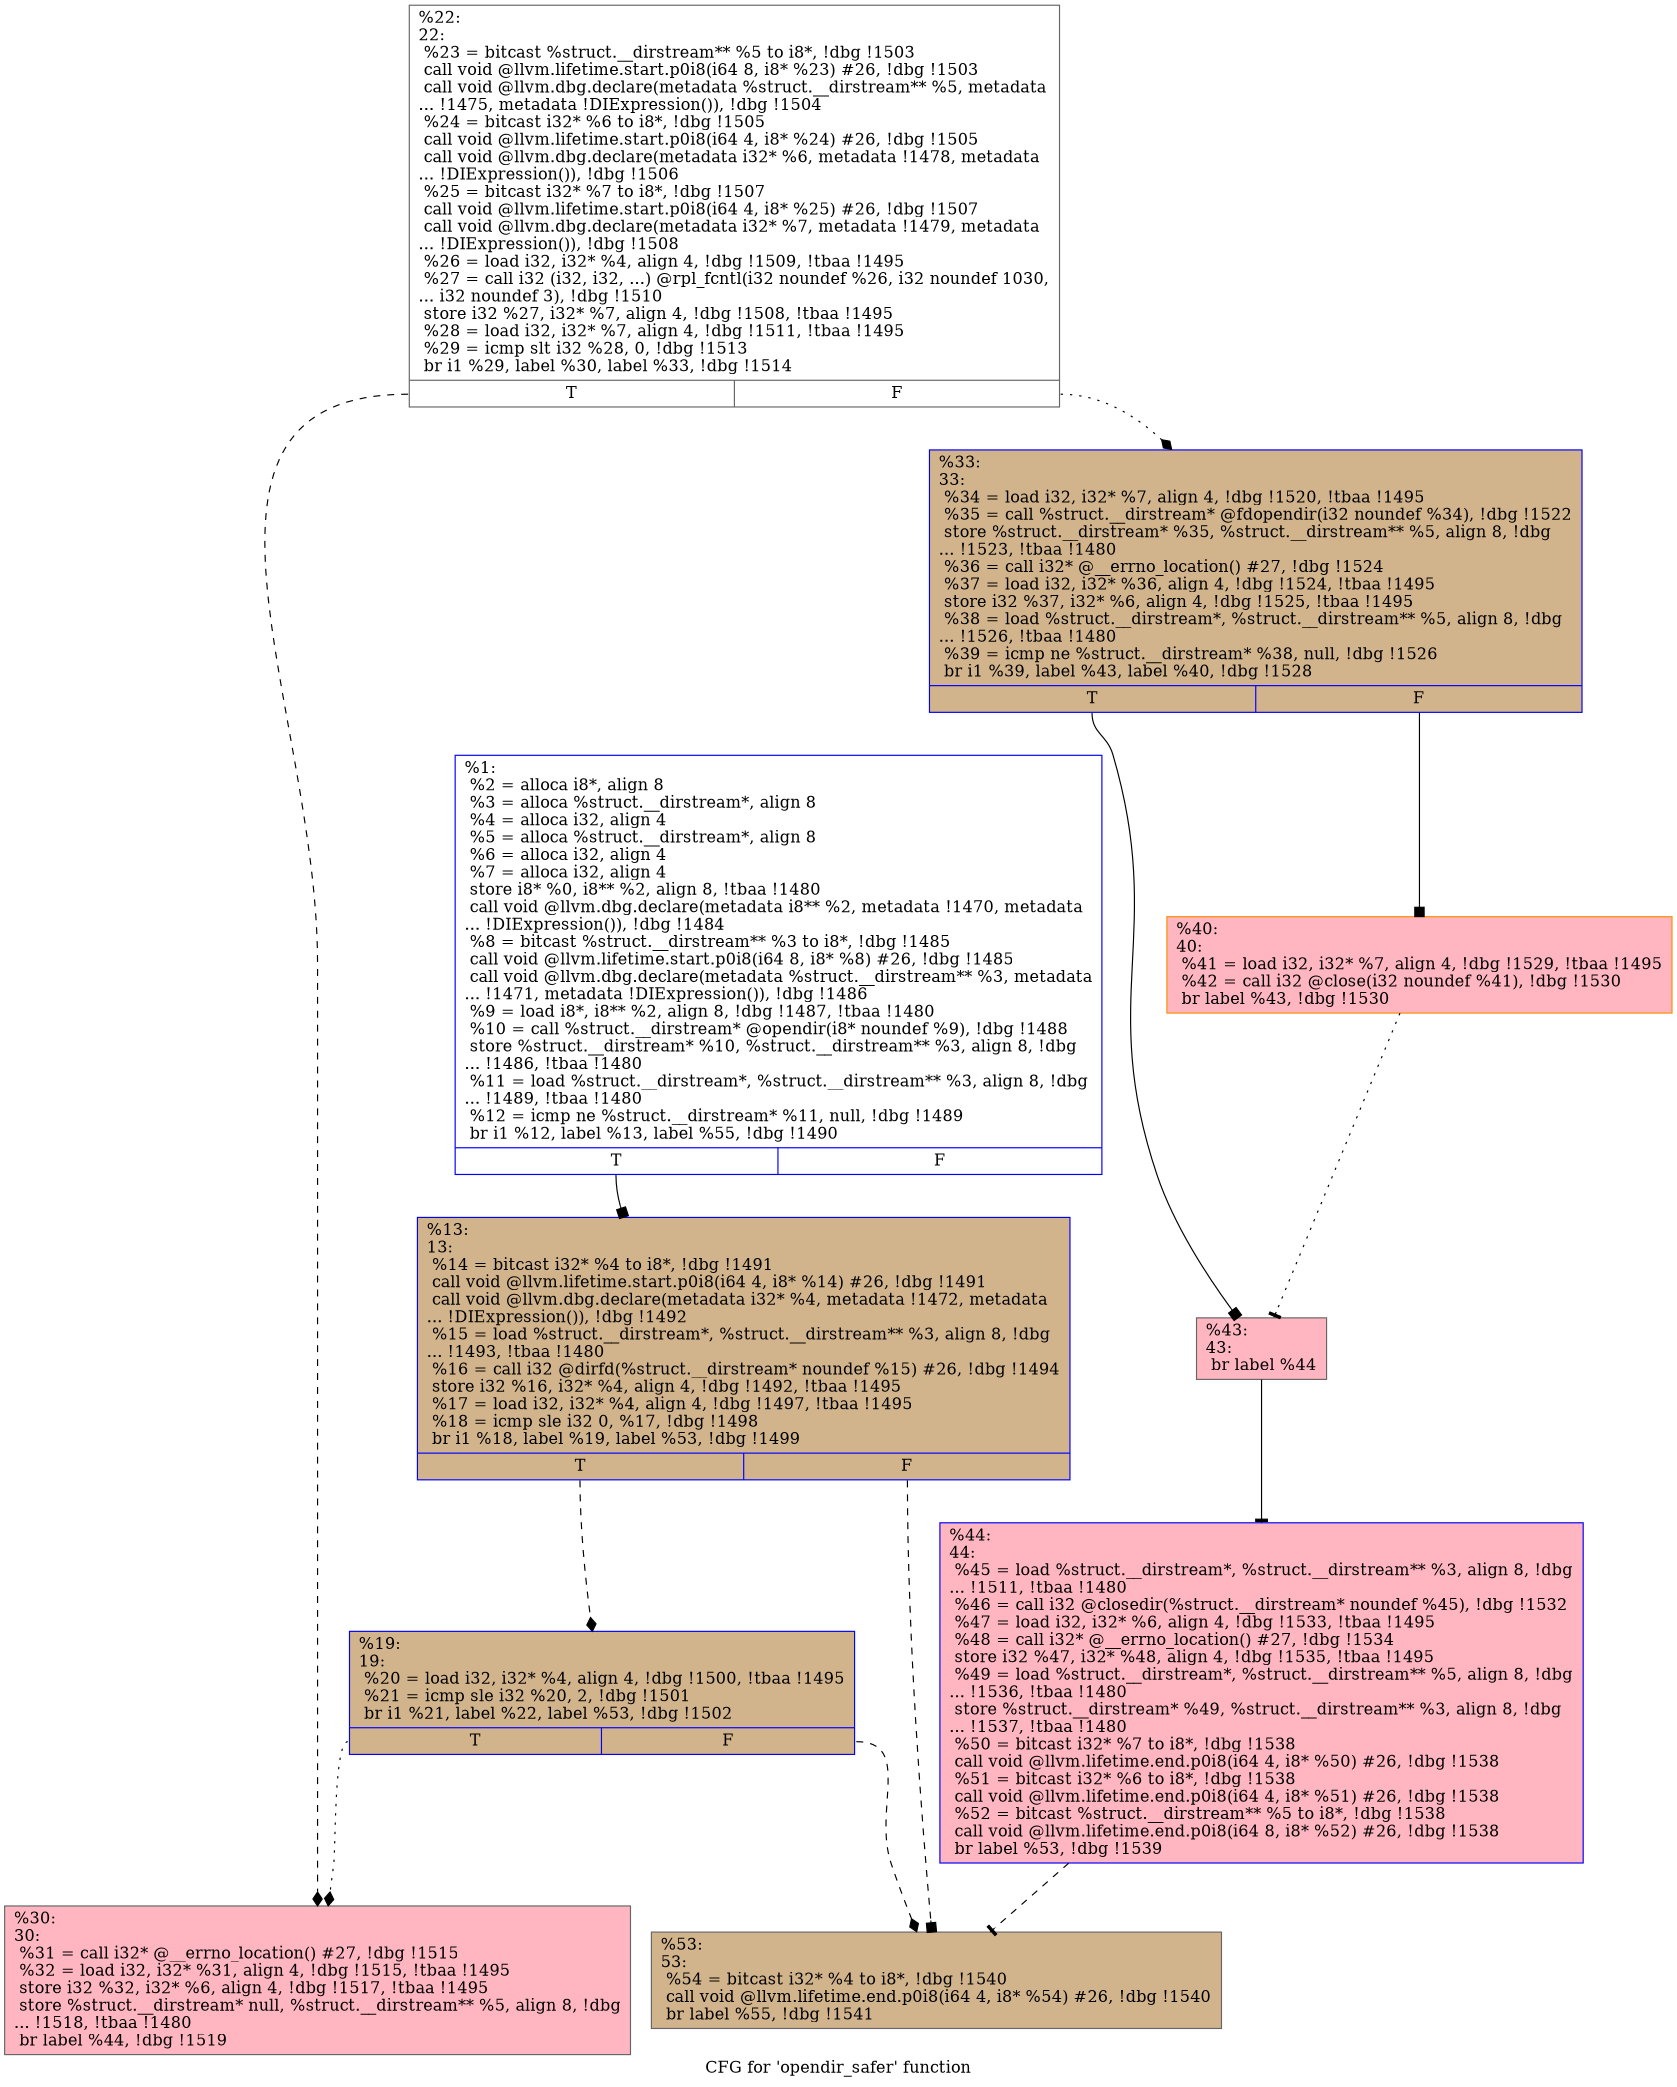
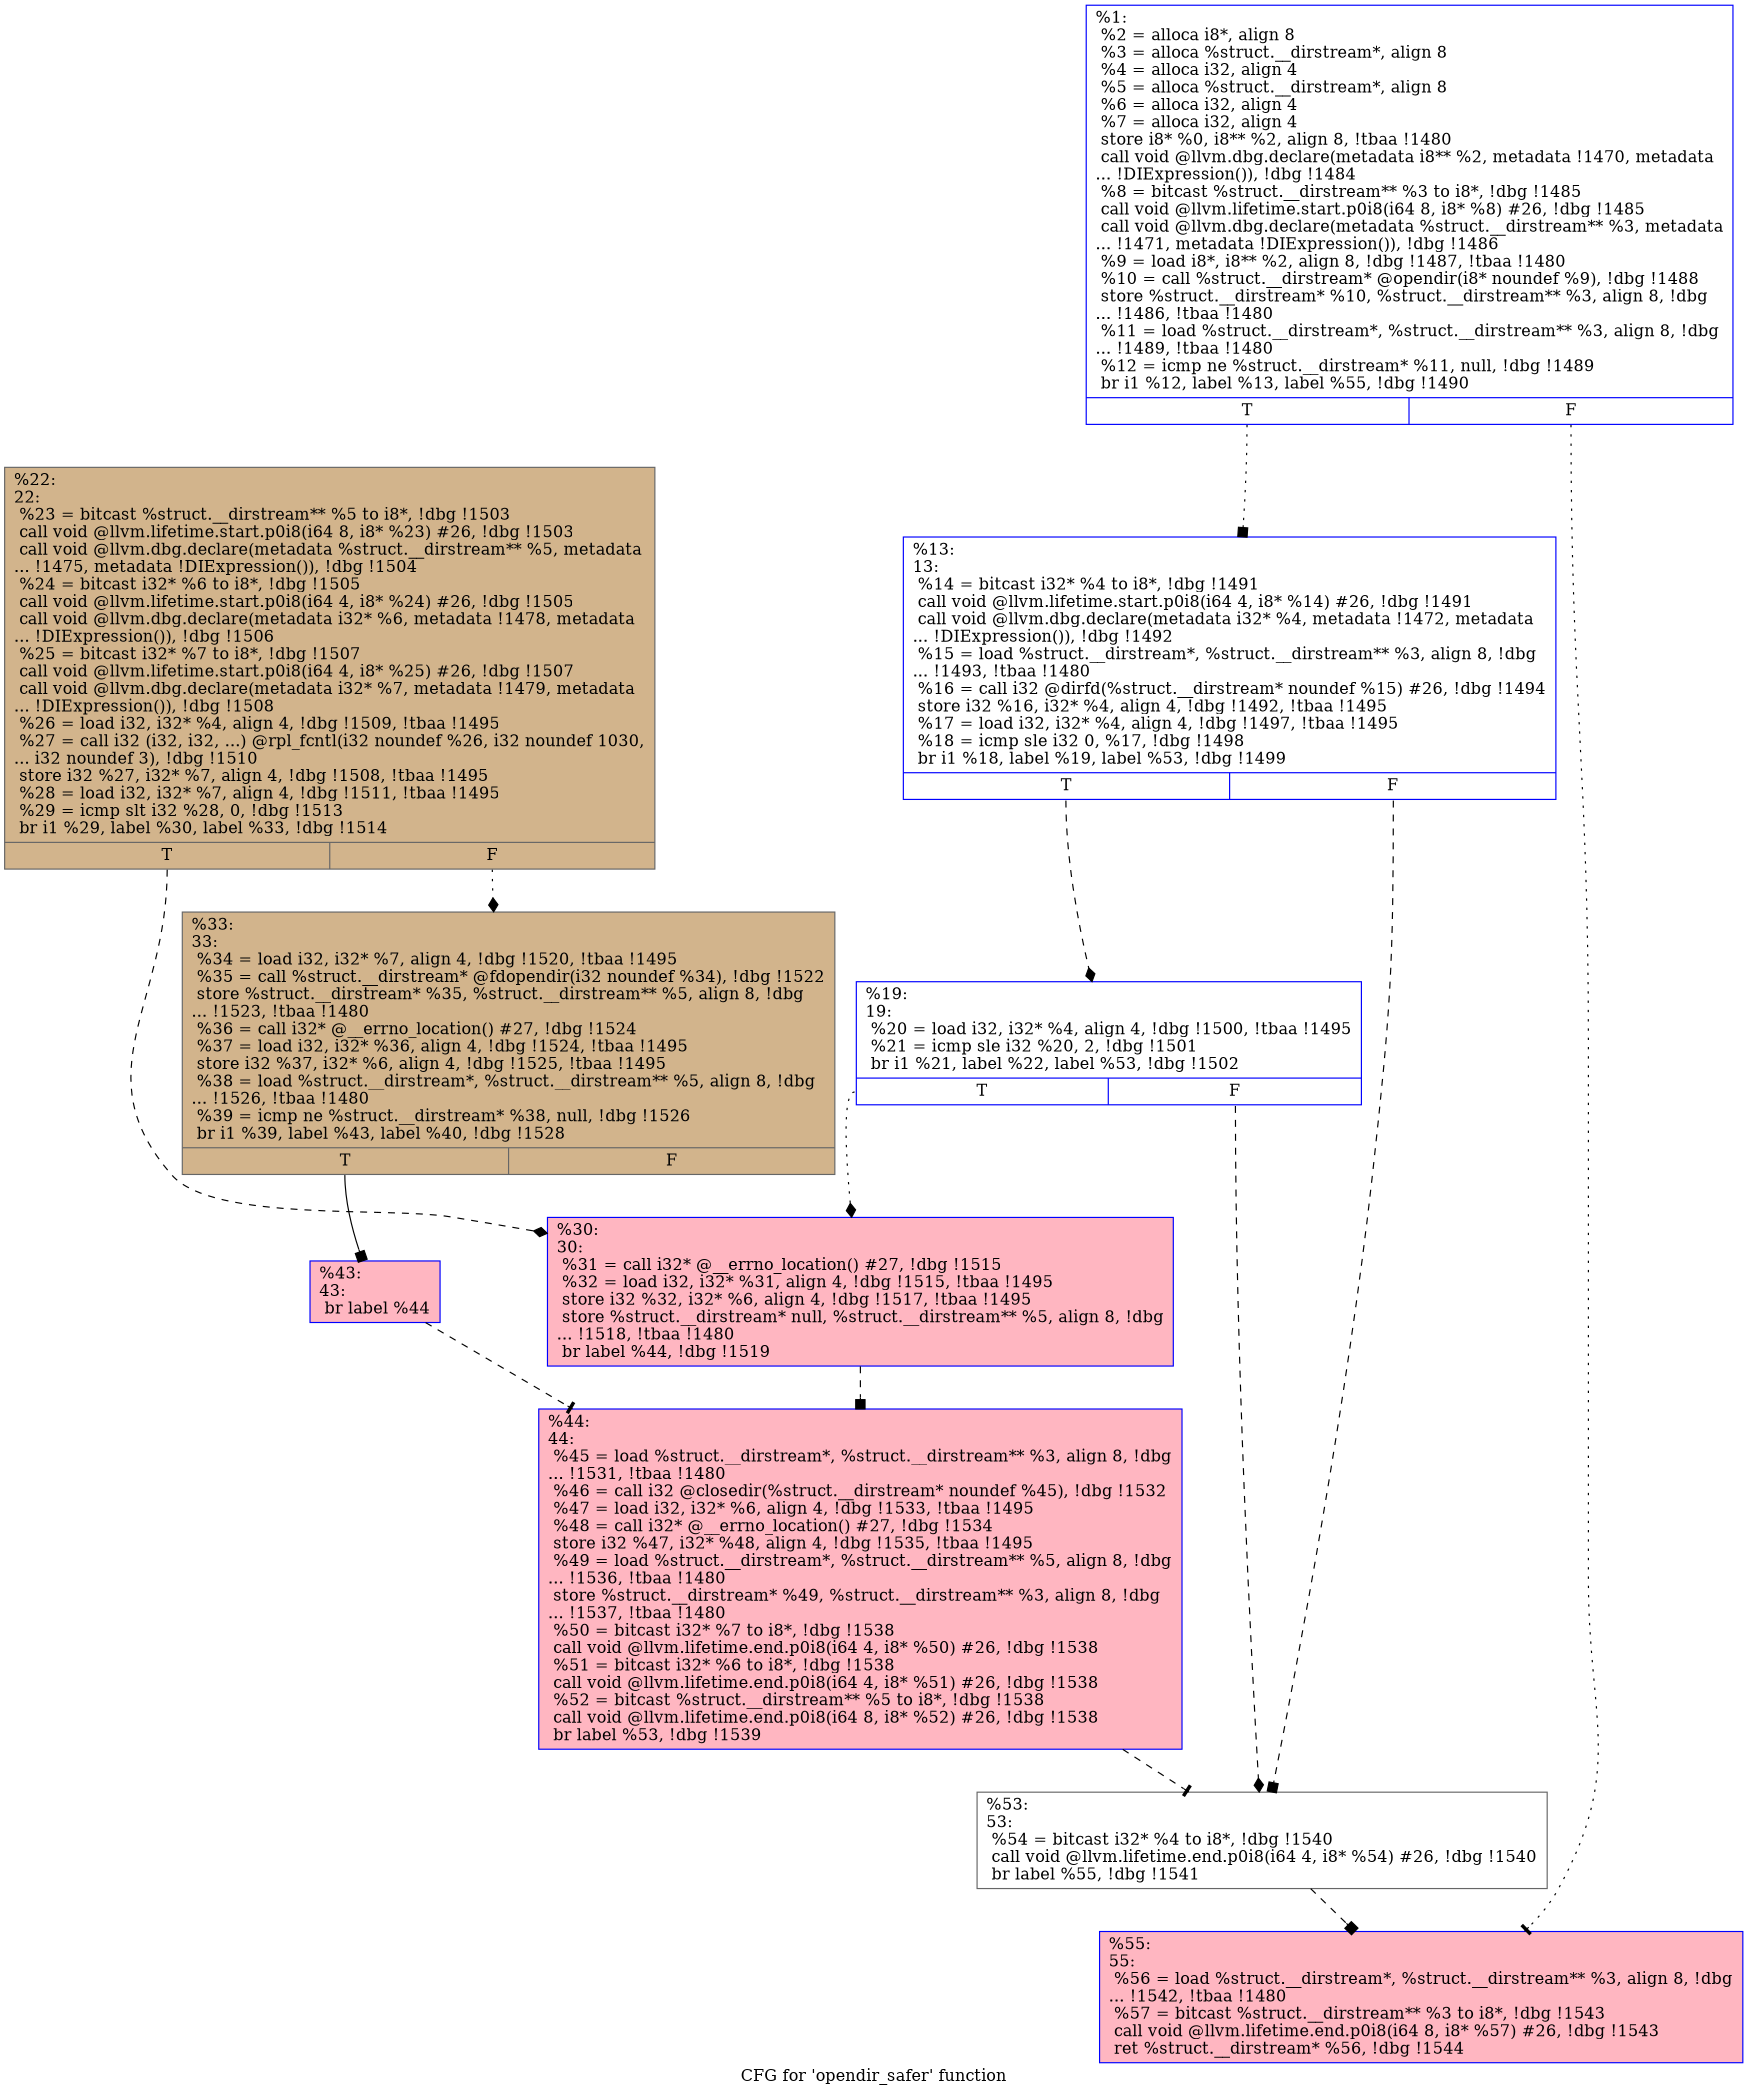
node "%22:": fillcolor white -> tan
node "%33:": color blue -> gray40
node "%40:": removed
edge "%1:" -> "%13:": style solid -> dotted
node "%13:": fillcolor tan -> white
node "%43:": color gray40 -> blue
edge "%30:" -> "%44:": added
edge "%43:" -> "%44:": style solid -> dashed
node "%44:": text "... !1511, !tbaa !1480" -> "... !1531, !tbaa !1480"
node "%19:": fillcolor tan -> white
node "%30:": color gray40 -> blue
node "%53:": fillcolor tan -> white
node "%55:": added
